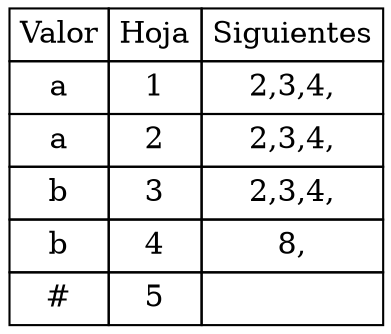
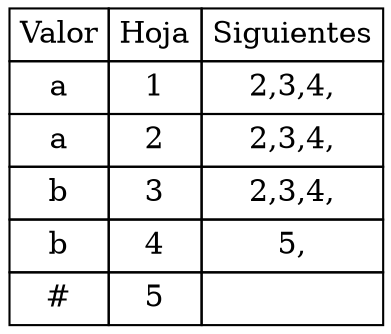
node "Valor": text "8," -> "5,"
